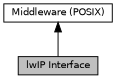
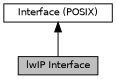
node "Middleware (POSIX)": label "Middleware (POSIX)" -> "Interface (POSIX)"
